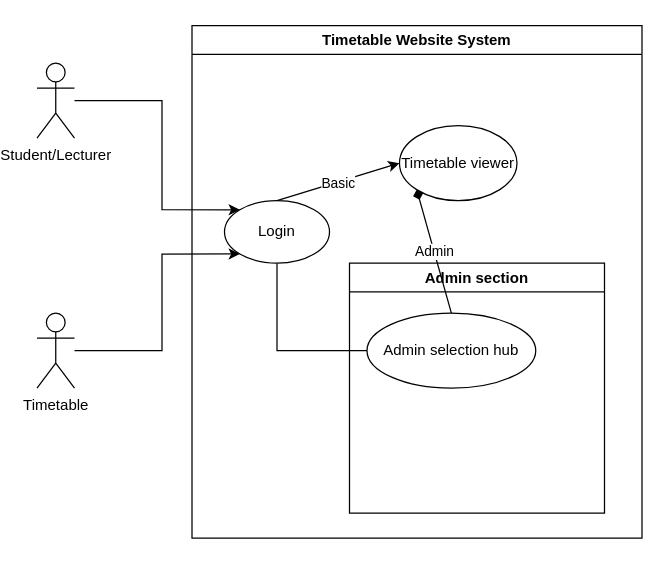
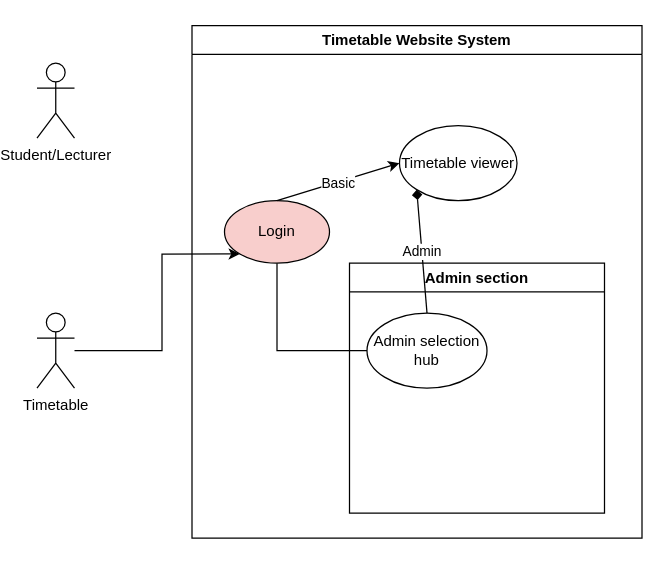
edge "Student/Lecturer" -> "Login": removed
node "Login": fillcolor #ffffff -> #f8cecc
node "Admin selection hub": size 169x75 -> 120x75
